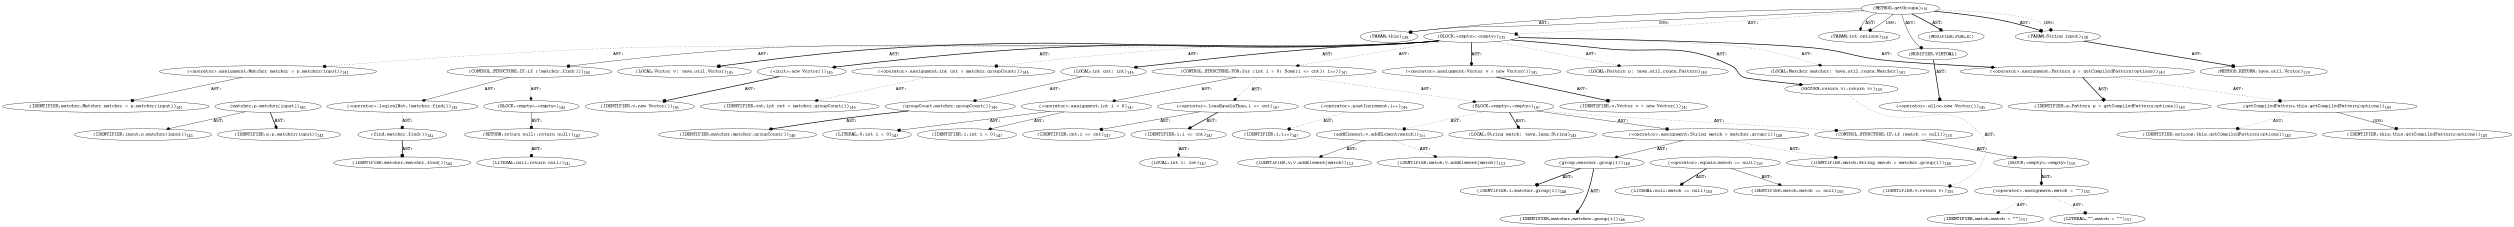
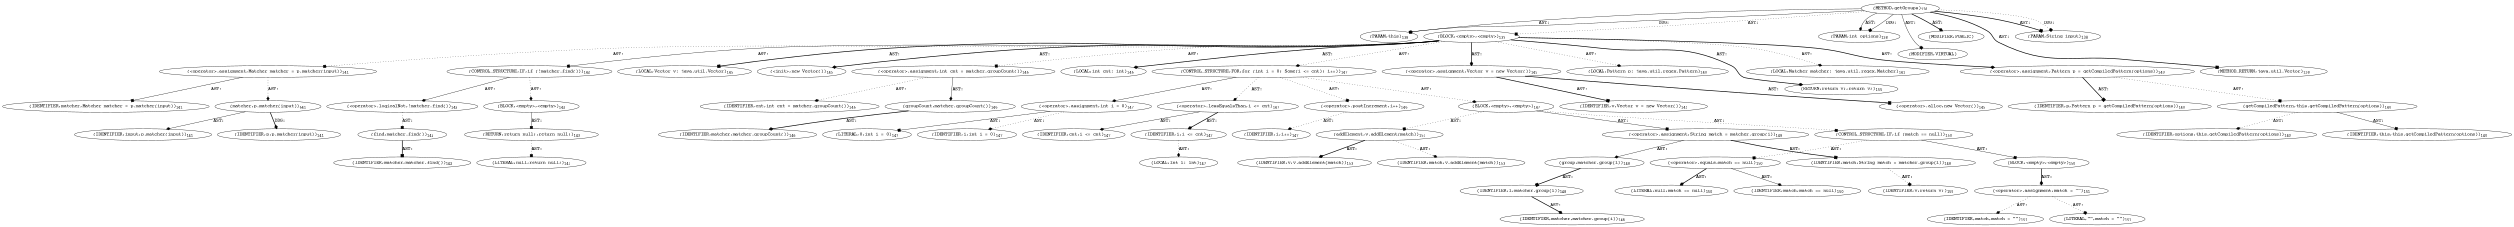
edge "(PARAM,String input)" -> "(METHOD_RETURN,java.util.Vector)": now "(METHOD,getGroups)" -> "(METHOD_RETURN,java.util.Vector)"
edge "(MODIFIER,VIRTUAL)" -> "(<operator>.alloc,new Vector())": now "(<operator>.assignment,Vector v = new Vector())" -> "(<operator>.alloc,new Vector())"
edge "(<operator>.assignment,Matcher matcher = p.matcher(input))" -> "(matcher,p.matcher(input))": added, label "AST:"
edge "(LOCAL,int cnt: int)" -> "(groupCount,matcher.groupCount())": now "(<operator>.assignment,int cnt = matcher.groupCount())" -> "(groupCount,matcher.groupCount())"
edge "(CONTROL_STRUCTURE,FOR,for (int i = 0; Some(i <= cnt); i++))" -> "(<operator>.postIncrement,i++)": added, label "AST:"
node "(IDENTIFIER,v,new Vector())": removed
edge "(RETURN,return v;,return v;)" -> "(IDENTIFIER,v,return v;)": now "(IDENTIFIER,match,String match = matcher.group(i))" -> "(IDENTIFIER,v,return v;)"
edge "(<operator>.assignment,int i = 0)" -> "(IDENTIFIER,i,int i = 0)": style solid -> dotted
edge "(<operator>.lessEqualsThan,i <= cnt)" -> "(IDENTIFIER,cnt,i <= cnt)": arrowhead box -> diamond
edge "(<operator>.postIncrement,i++)" -> "(IDENTIFIER,i,i++)": arrowhead box -> diamond
edge "(getCompiledPattern,this.getCompiledPattern(options))" -> "(IDENTIFIER,options,this.getCompiledPattern(options))": arrowhead box -> diamond
edge "(matcher,p.matcher(input))" -> "(IDENTIFIER,p,p.matcher(input))": label "AST: " -> "DDG: "
edge "(getCompiledPattern,this.getCompiledPattern(options))" -> "(IDENTIFIER,this,this.getCompiledPattern(options))": label "DDG: " -> "AST: "
node "(LOCAL,String match: java.lang.String)": removed
edge "(addElement,v.addElement(match))" -> "(IDENTIFIER,v,v.addElement(match))": style solid -> bold
edge "(<operator>.assignment,String match = matcher.group(i))" -> "(IDENTIFIER,match,String match = matcher.group(i))": style dotted -> bold
edge "(CONTROL_STRUCTURE,IF,if (match == null))" -> "(<operator>.equals,match == null)": added, label "AST:"
edge "(group,matcher.group(i))" -> "(IDENTIFIER,matcher,matcher.group(i))": now "(IDENTIFIER,i,matcher.group(i))" -> "(IDENTIFIER,matcher,matcher.group(i))"
